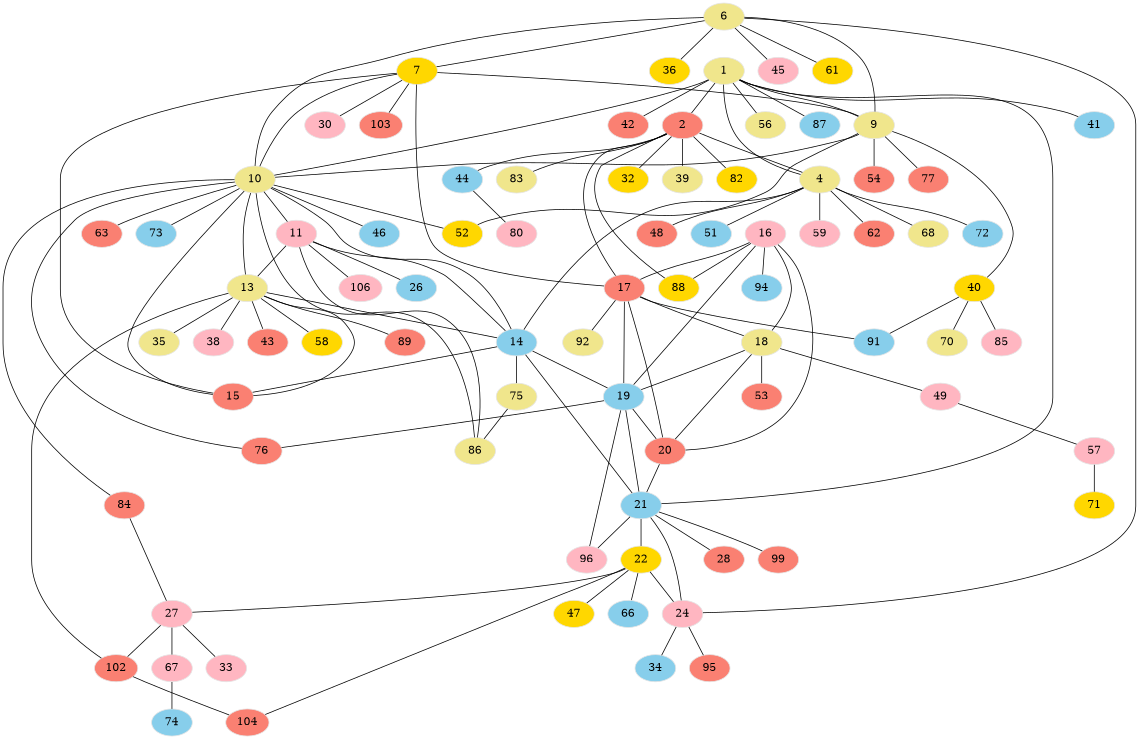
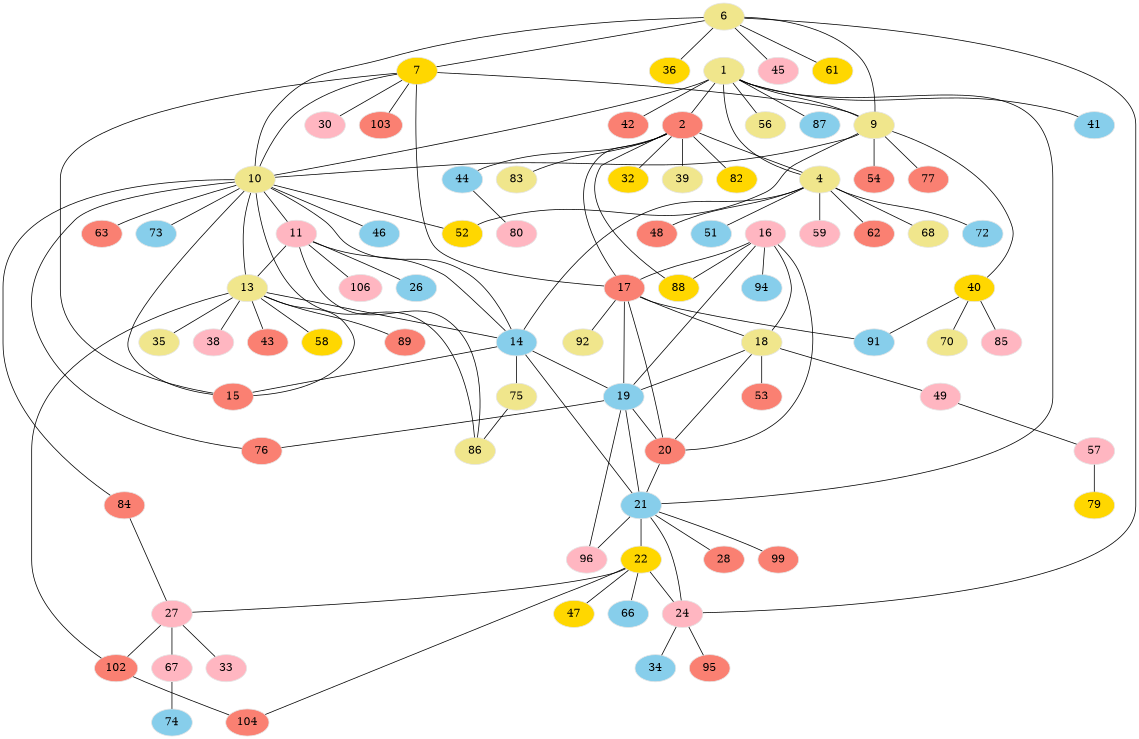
node "71": label "71" -> "79"
